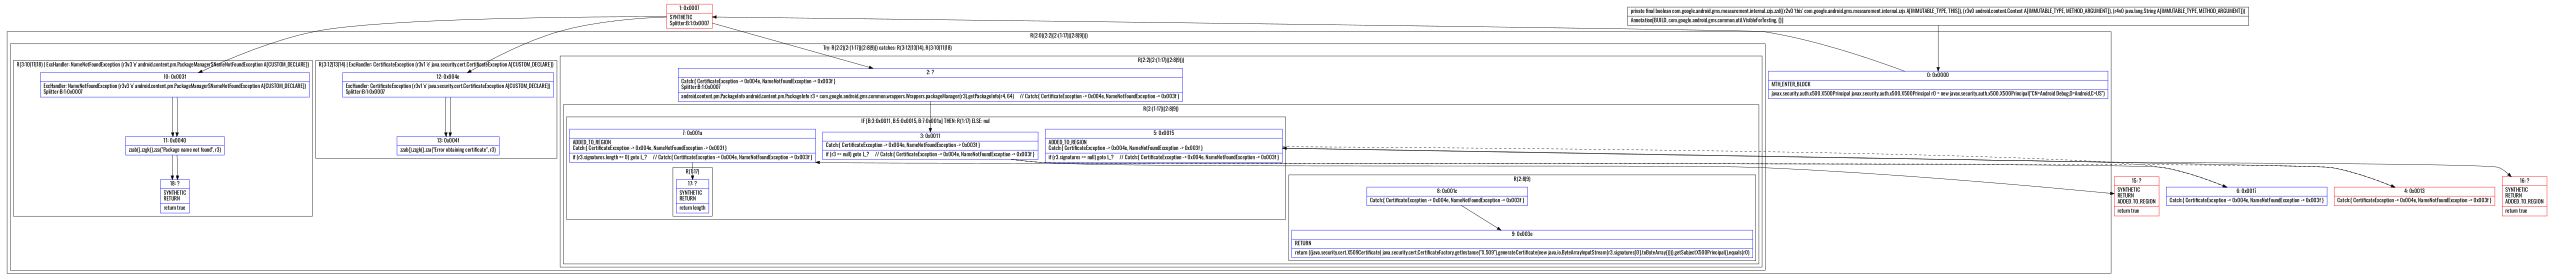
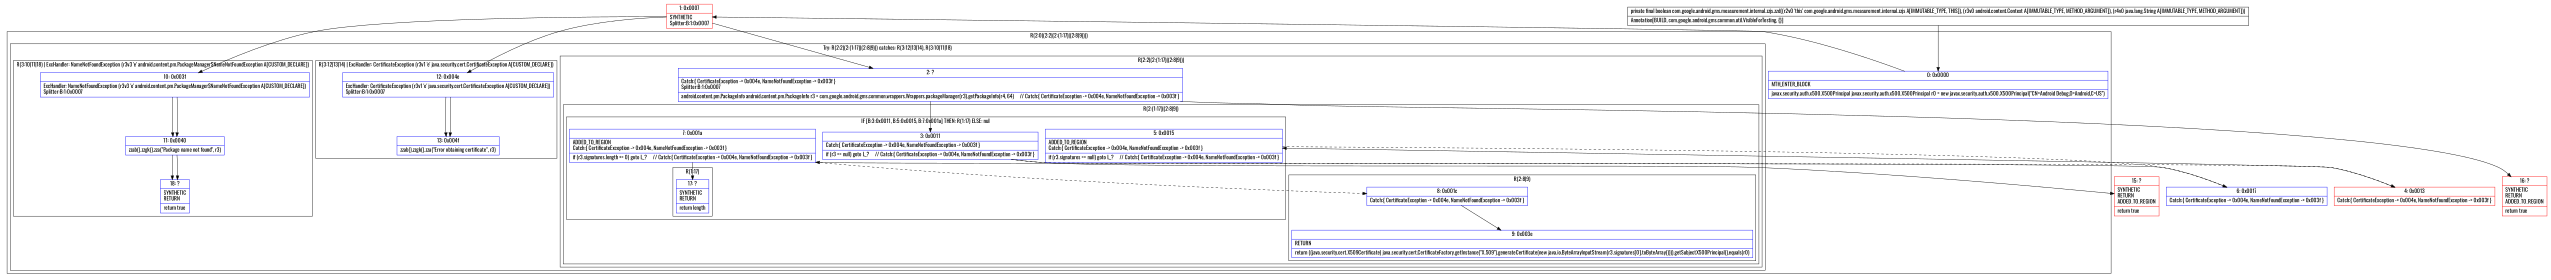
edge "5: 0x0015" -> "16: ?": now "2: ?" -> "16: ?"
edge "7: 0x001a" -> "8: 0x001c": added
